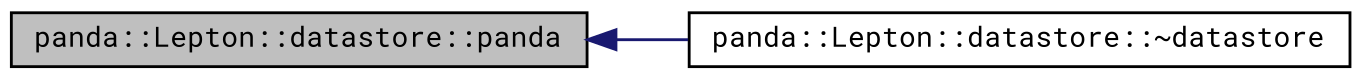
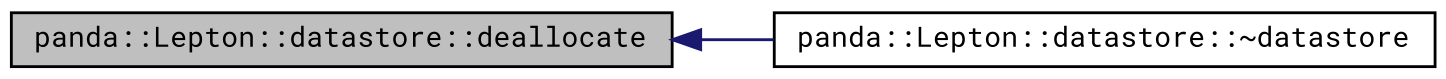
node "panda::Lepton::datastore::panda": label "panda::Lepton::datastore::panda" -> "panda::Lepton::datastore::deallocate"
